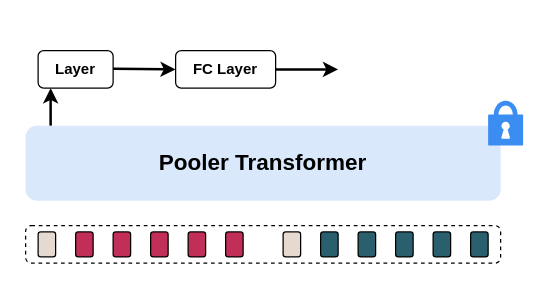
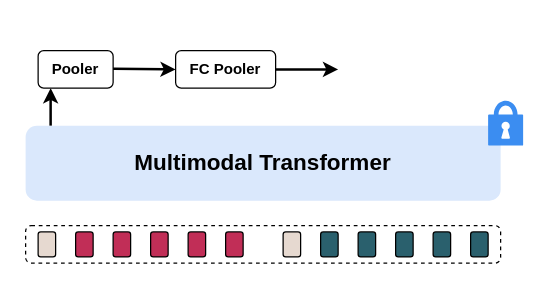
node "Layer": label "Layer" -> "Pooler"
node "FC Layer": label "FC Layer" -> "FC Pooler"
node "Pooler Transformer": label "Pooler Transformer" -> "Multimodal Transformer"
